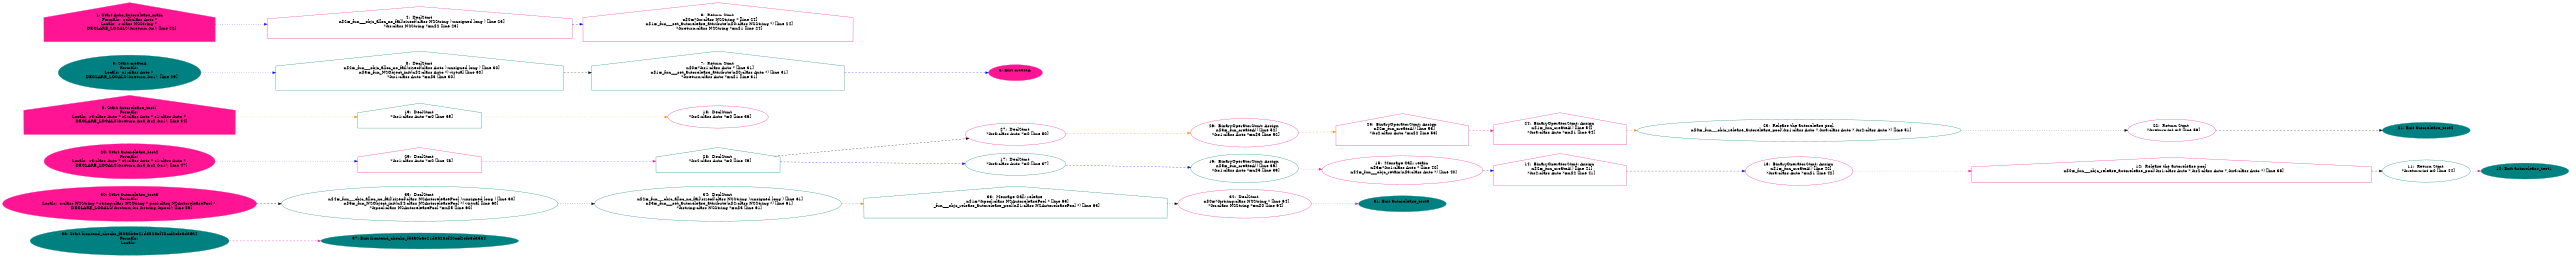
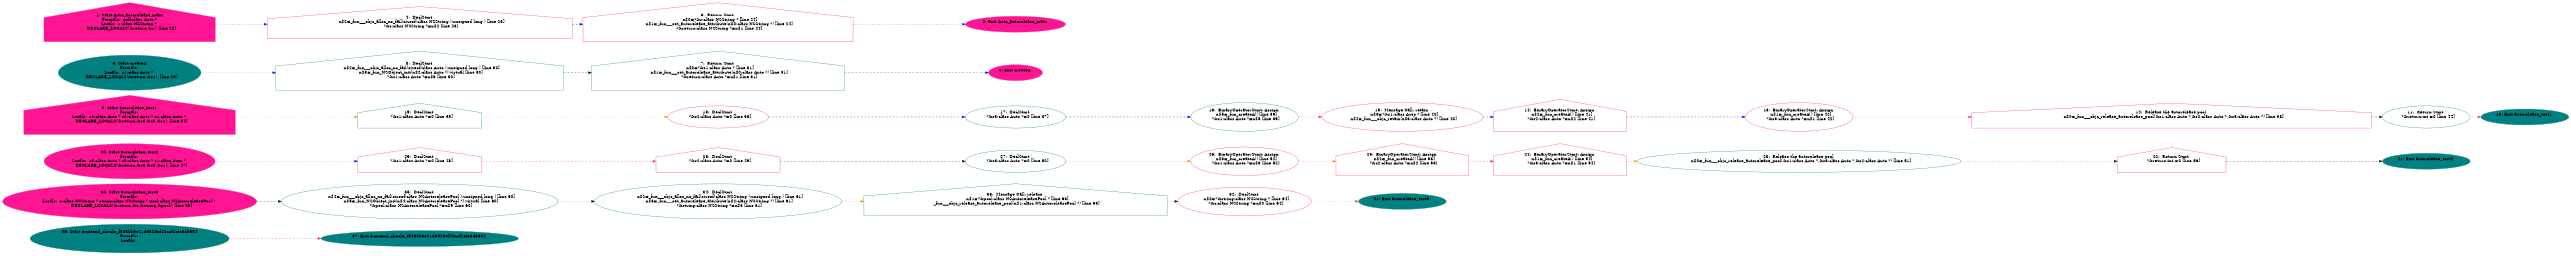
node "2: Exit Auto_autorelease_main": added
node "22:  Return Stmt *&return:int =0 [line 56]": shape ellipse -> house
node "27:  DeclStmt *&s3:class Auto *=0 [line 50]": color deeppink -> teal
node "28:  DeclStmt *&s2:class Auto *=0 [line 49]": color teal -> deeppink
edge "28:  DeclStmt *&s2:class Auto *=0 [line 49]" -> "17:  DeclStmt *&s3:class Auto *=0 [line 37]": now "18:  DeclStmt *&s2:class Auto *=0 [line 36]" -> "17:  DeclStmt *&s3:class Auto *=0 [line 37]"
